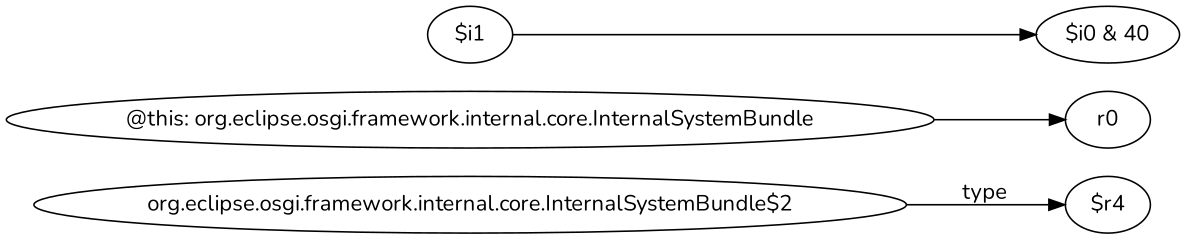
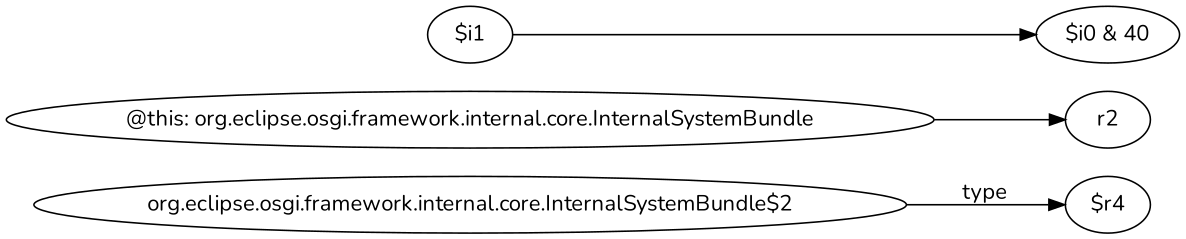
node "r0": label "r0" -> "r2"
